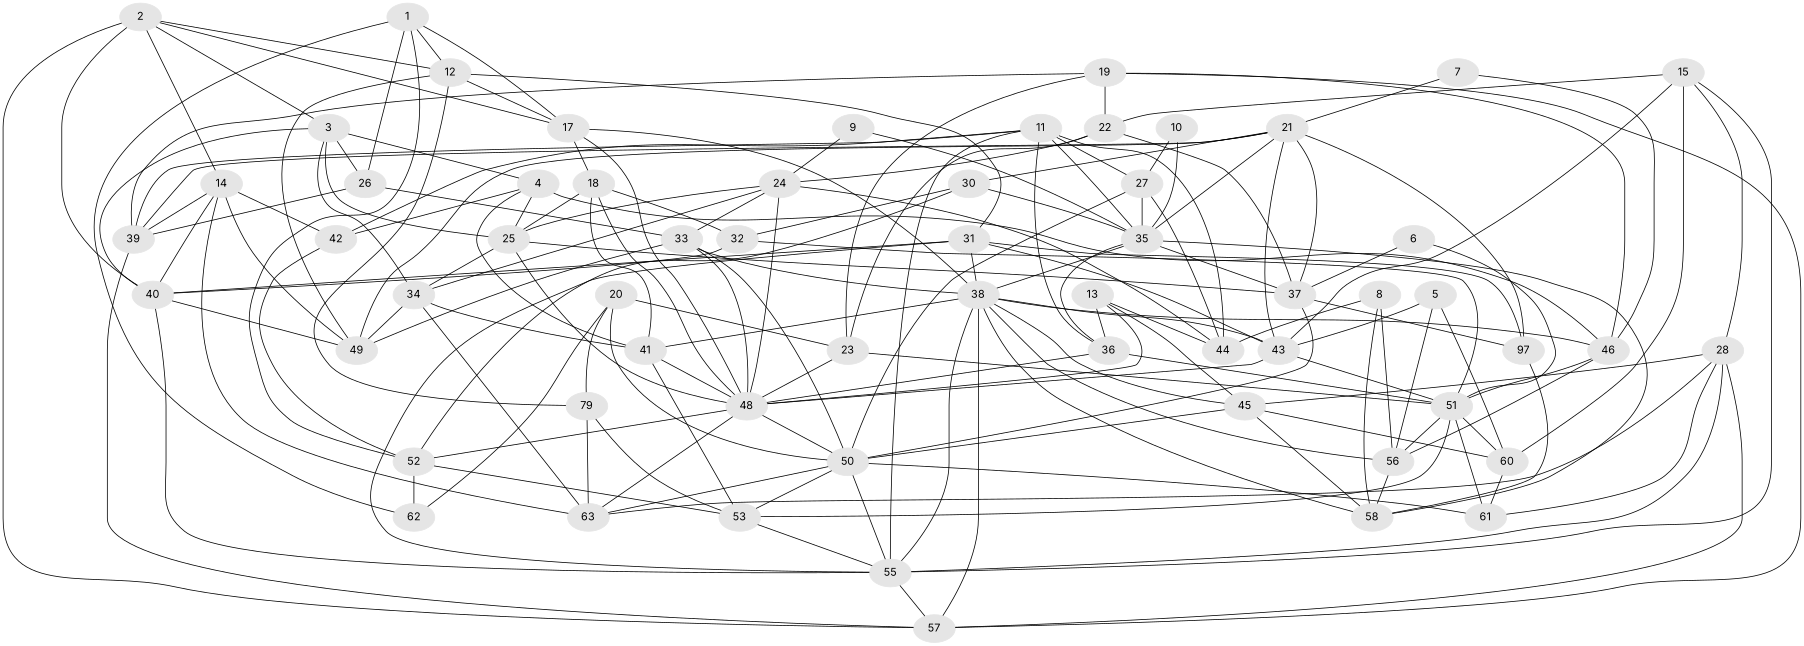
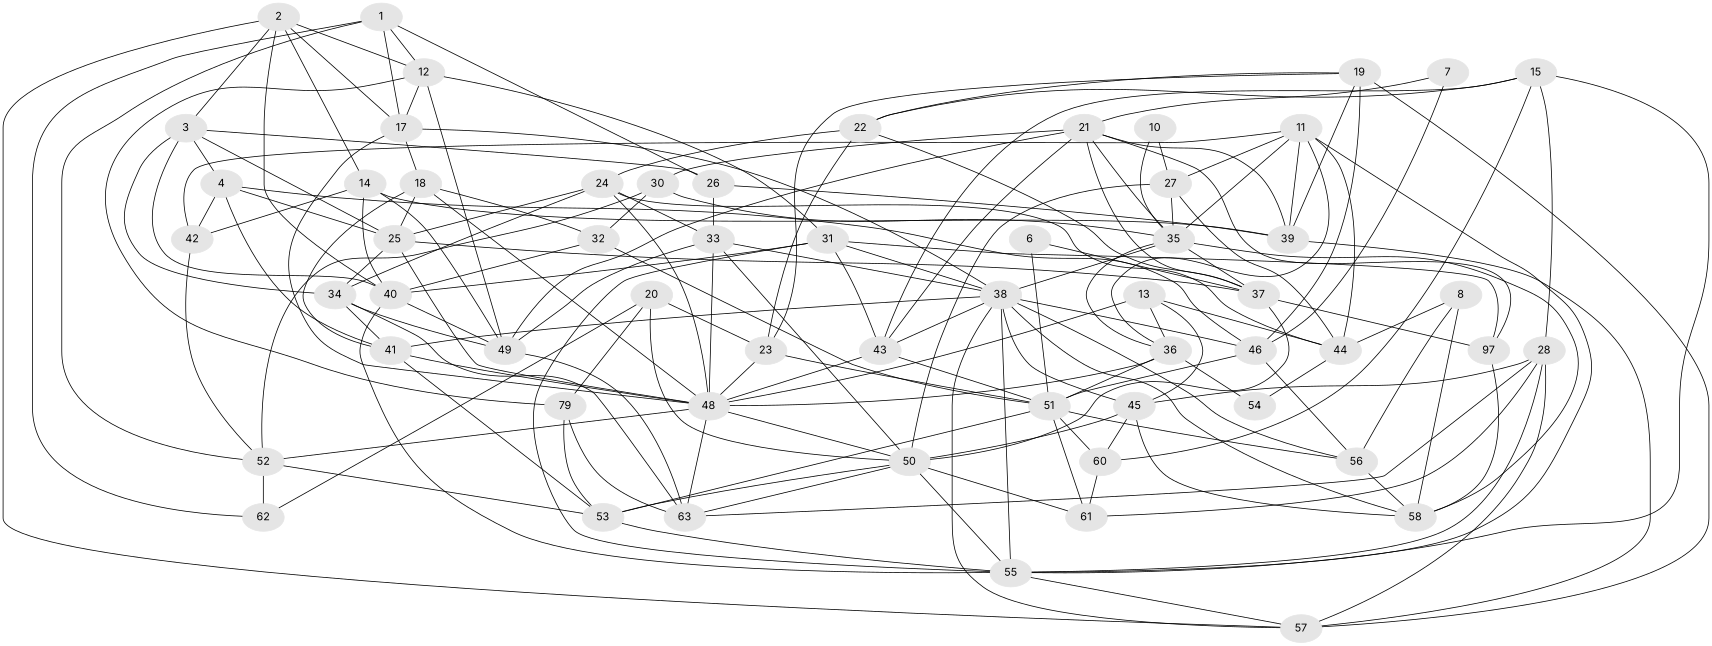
node "9": removed
node "5": removed
node "54": added
edge "14" -- "63": now "49" -- "63"
